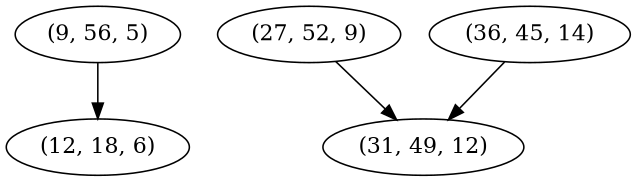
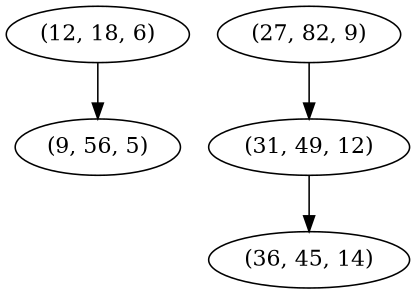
node "(27, 52, 9)": label "(27, 52, 9)" -> "(27, 82, 9)"
edge "(9, 56, 5)" -> "(12, 18, 6)": reversed
edge "(36, 45, 14)" -> "(31, 49, 12)": reversed
